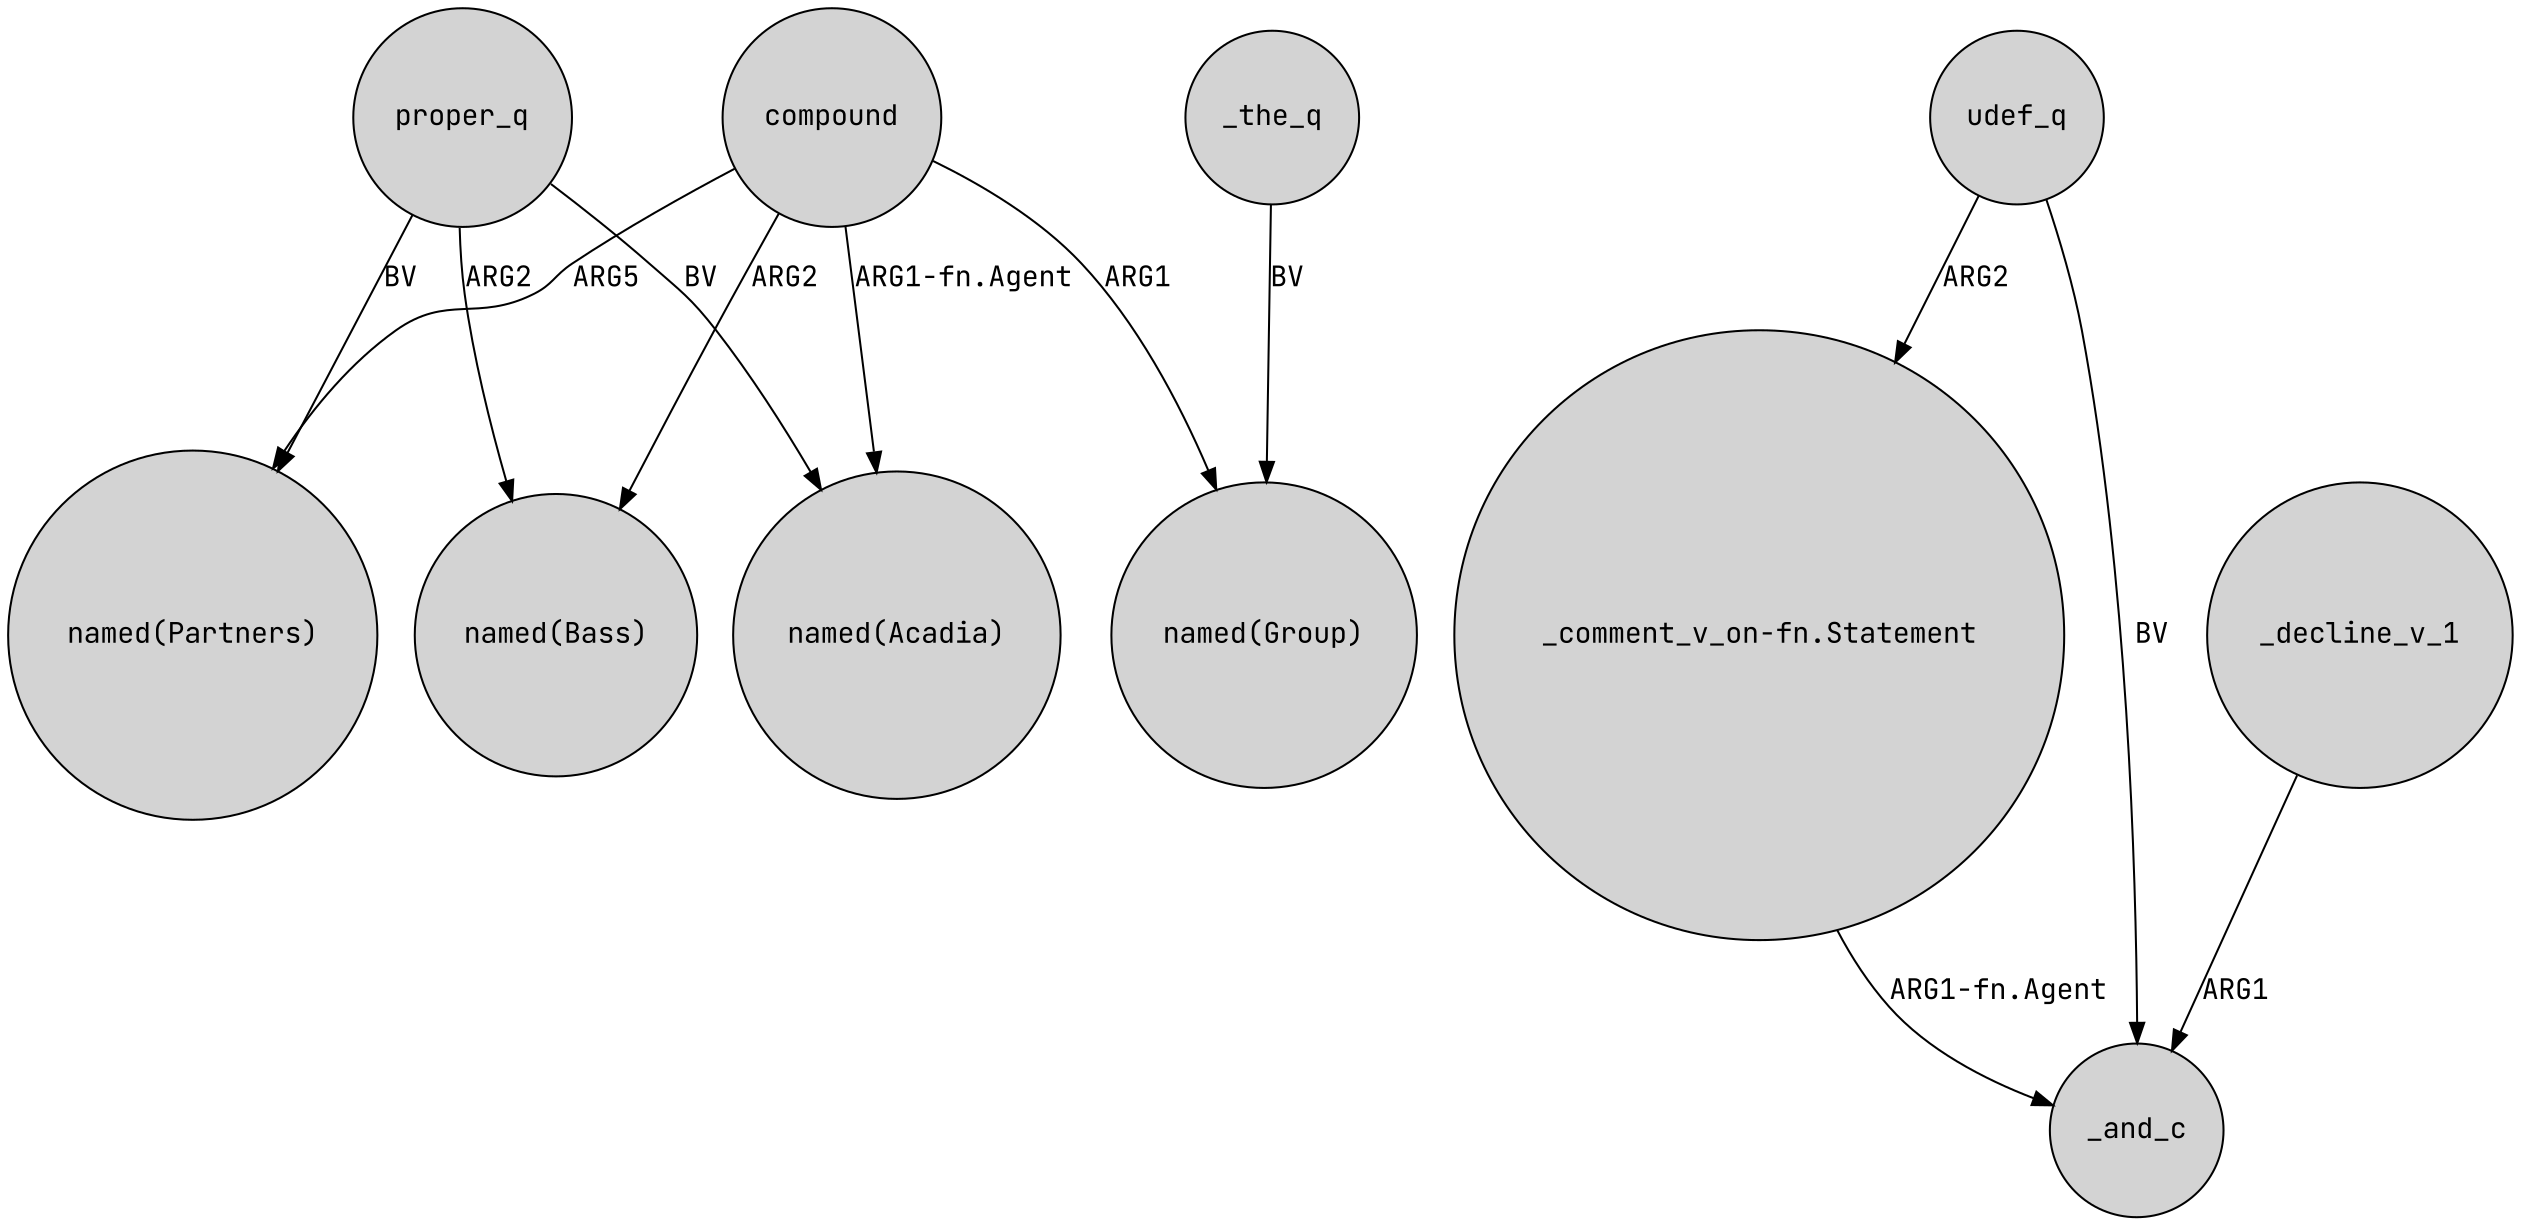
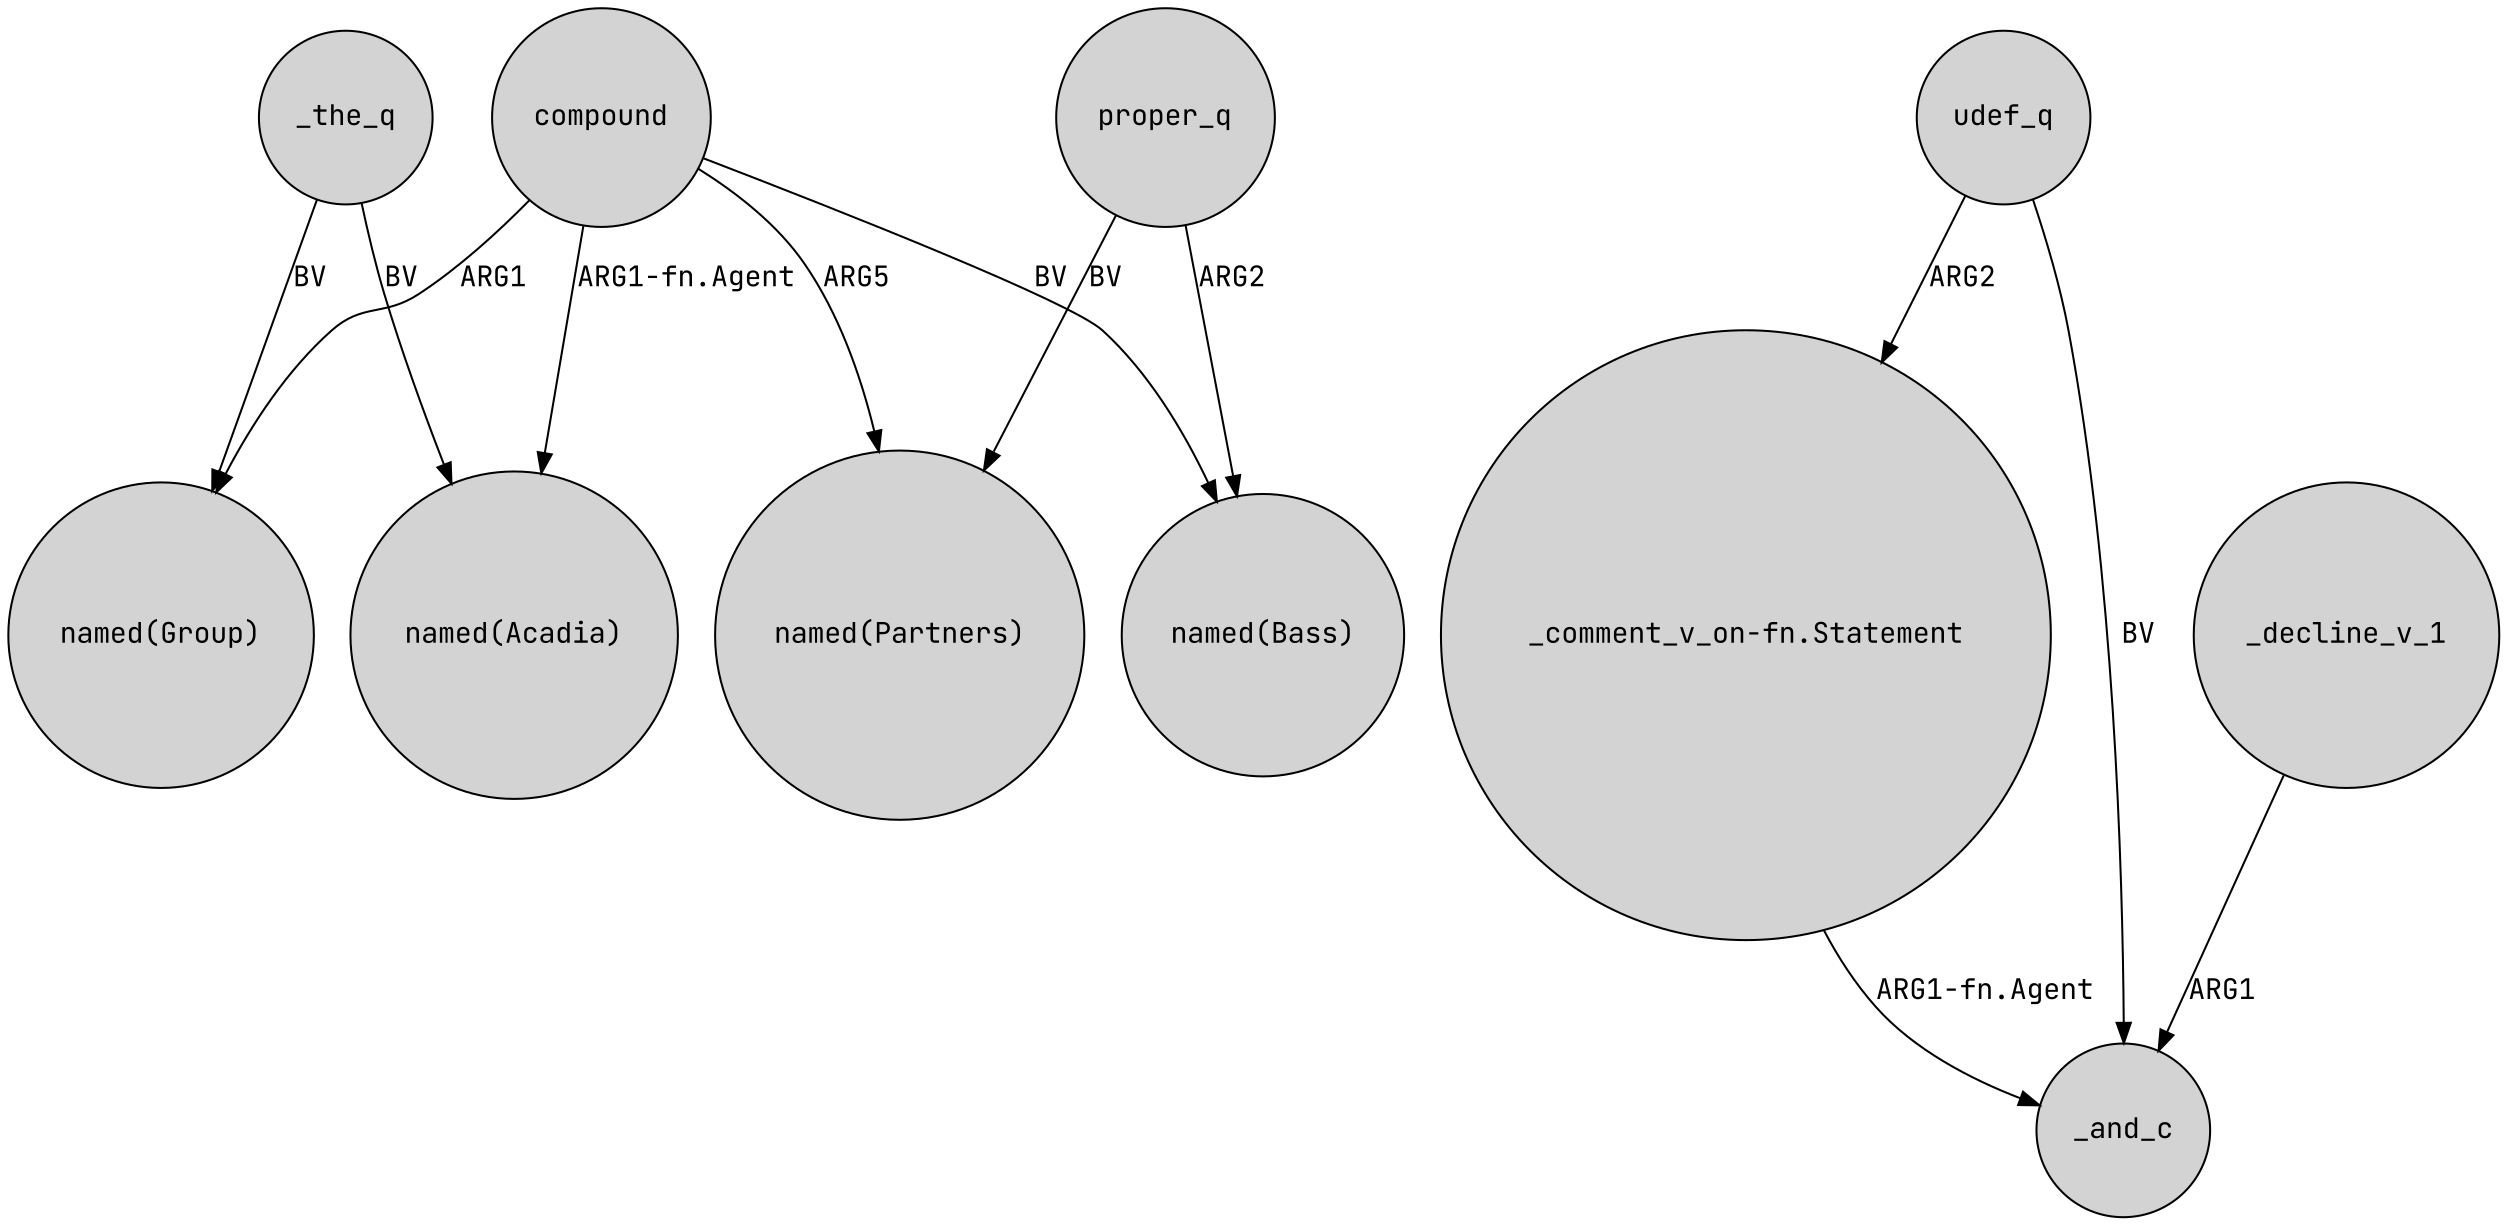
edge "compound" -> "named(Bass)": label "ARG2" -> "BV"
edge "proper_q" -> "named(Acadia)": now "_the_q" -> "named(Acadia)"
